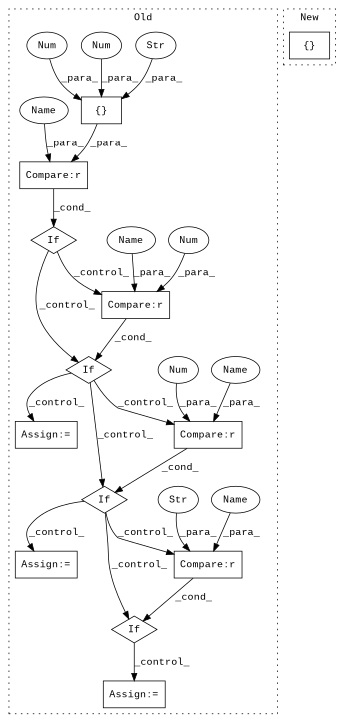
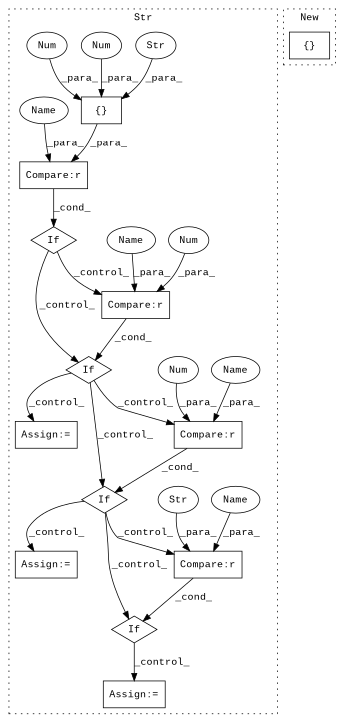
cluster "Old": label "Old" -> "Str"
